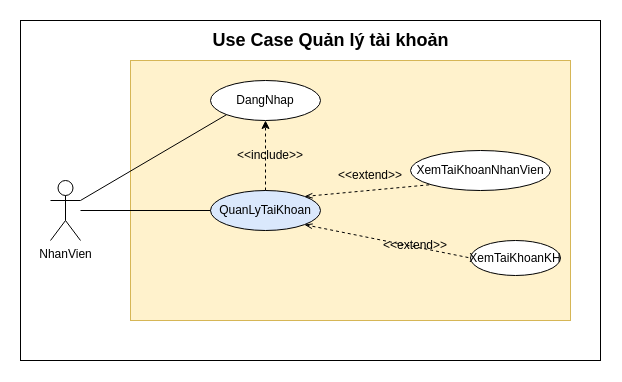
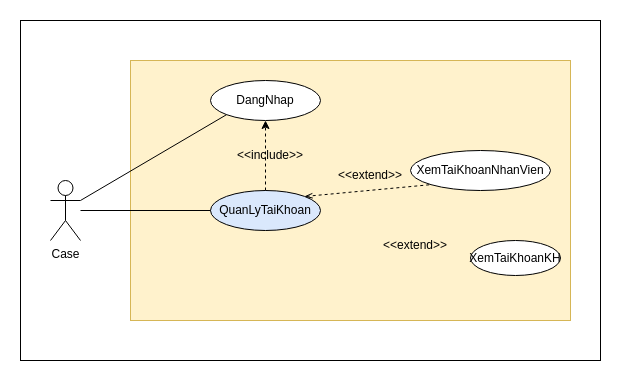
node "Use Case Quản lý tài khoản": removed
edge "XemTaiKhoanKH" -> "QuanLyTaiKhoan": removed
node "NhanVien": label "NhanVien" -> "Case"
